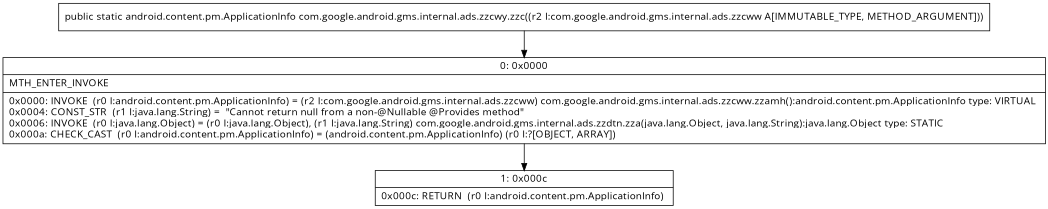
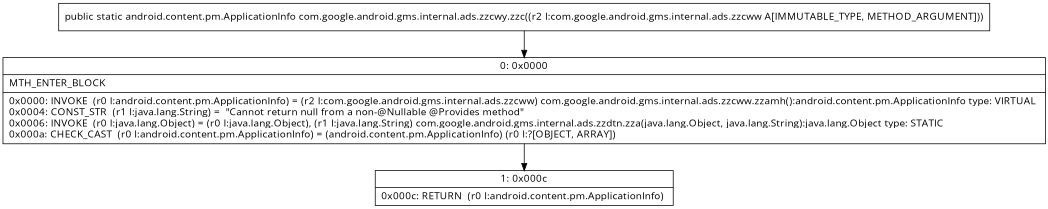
node "0: 0x0000": text "MTH_ENTER_INVOKE" -> "MTH_ENTER_BLOCK"
